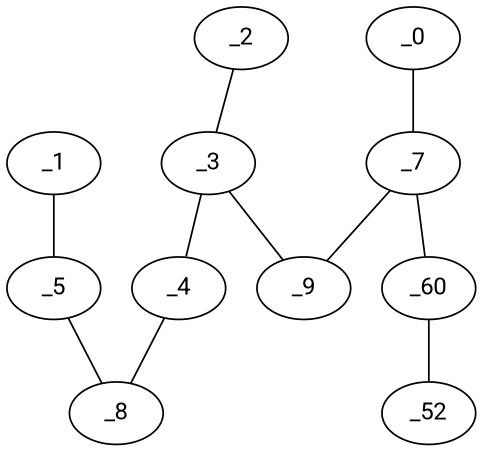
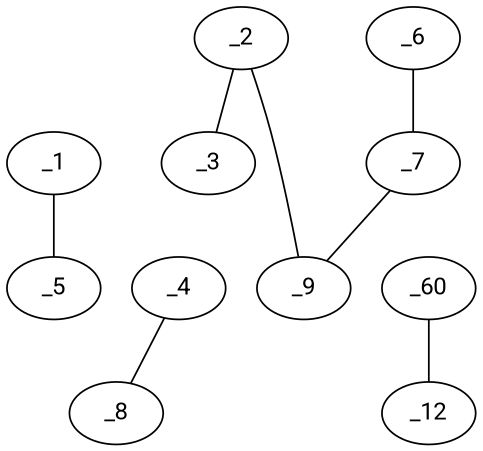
node "_0": label "_0" -> "_6"
edge "_3" -- "_4": removed
edge "_7" -- "_60": removed
edge "_3" -- "_9": now "_2" -- "_9"
edge "_5" -- "_8": removed
node "_52": label "_52" -> "_12"
